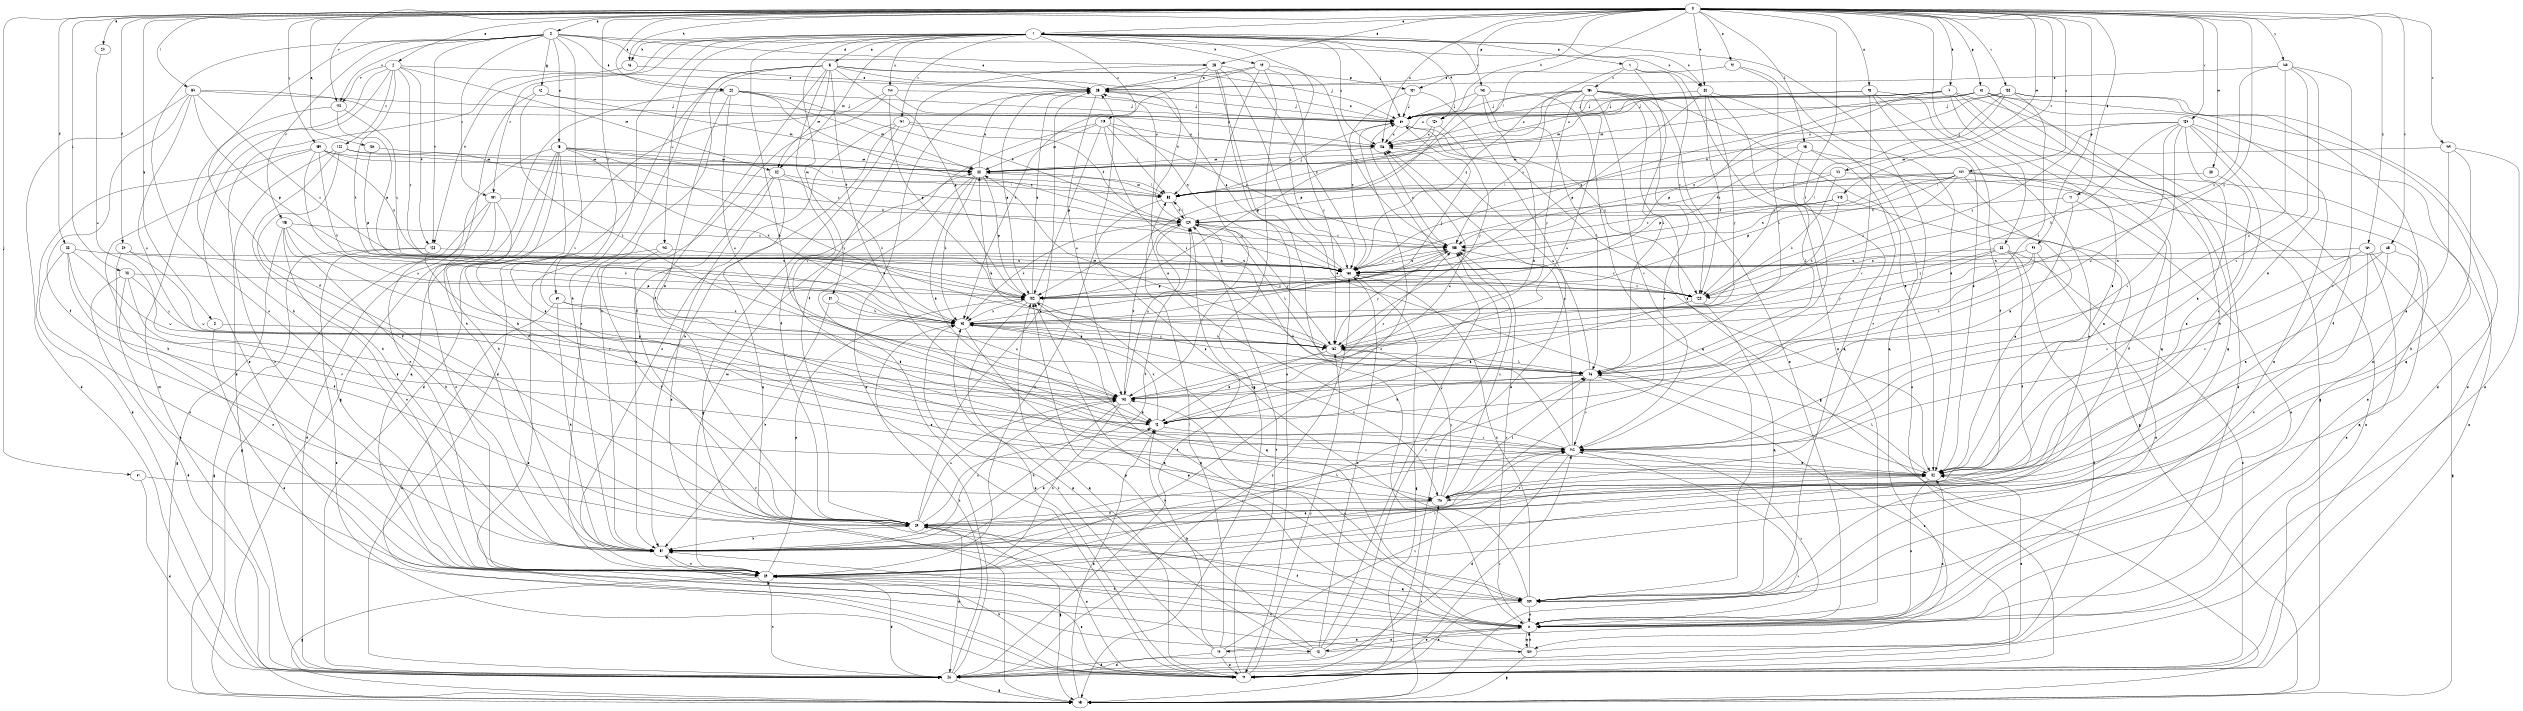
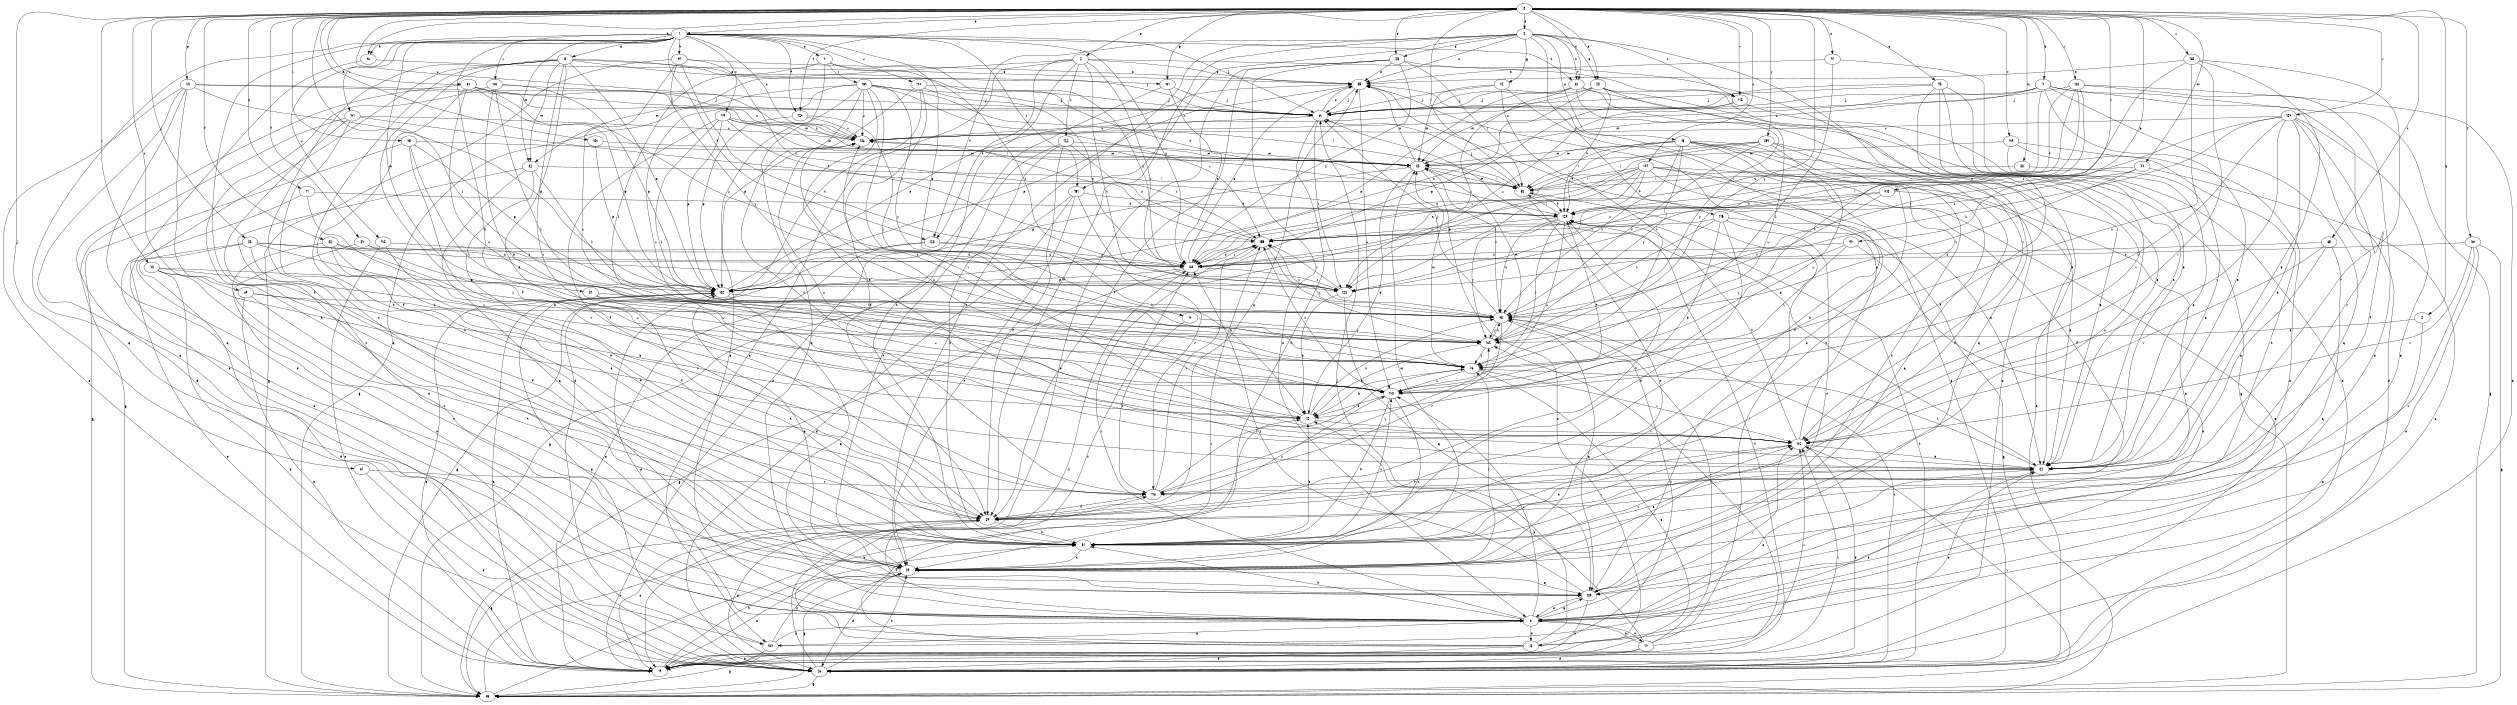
node "27": removed
edge "76" -> "83": label "b" -> "m"
node "14": added
edge "113" -> "26": label "m" -> "d"
edge "18" -> "70": label "p" -> "k"
edge "6" -> "102": now "6" -> "109"
